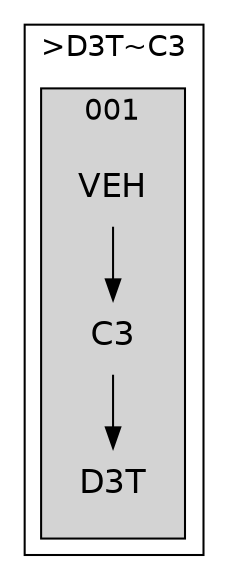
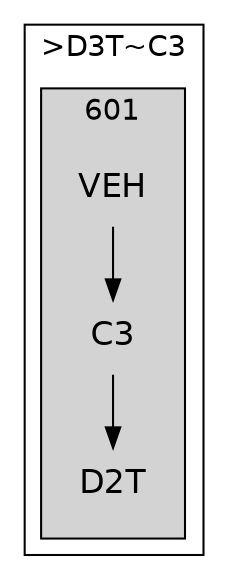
cluster "001": label "001" -> "601"
node "D3T": label "D3T" -> "D2T"
